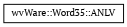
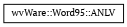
node "wvWare::Word35::ANLV": label "wvWare::Word35::ANLV" -> "wvWare::Word95::ANLV"
